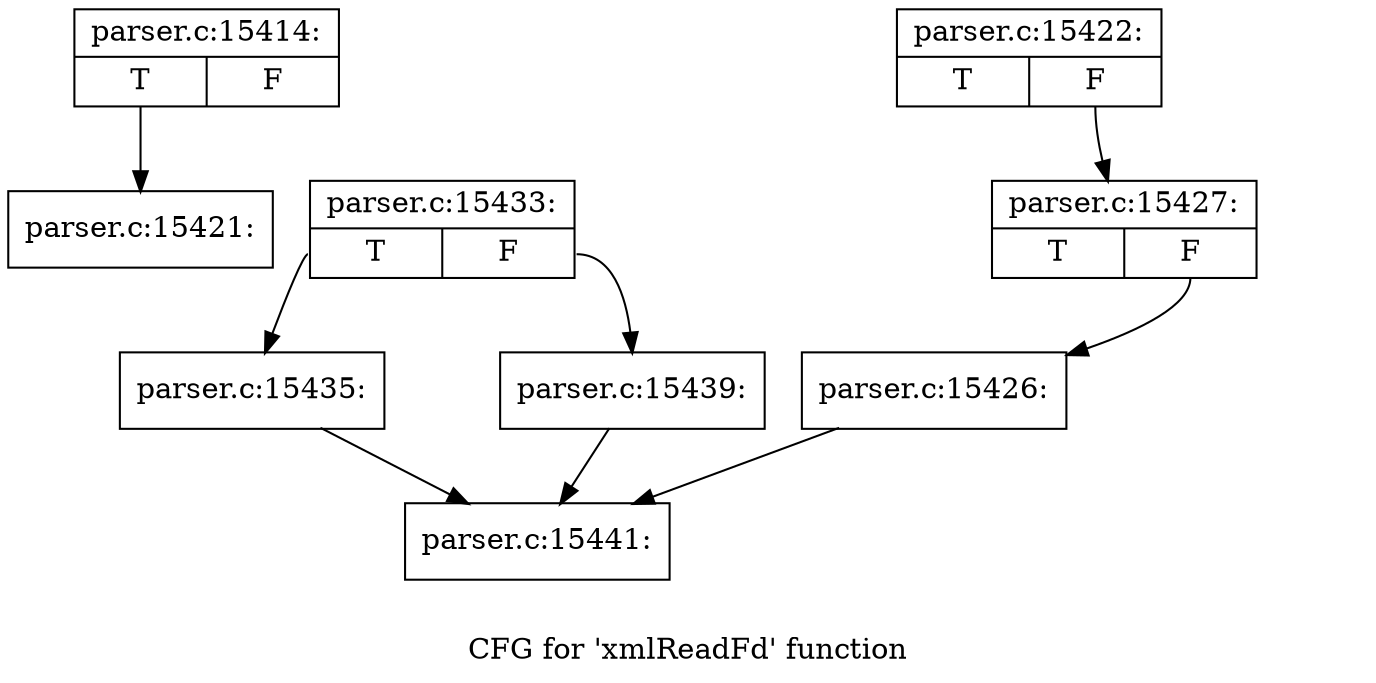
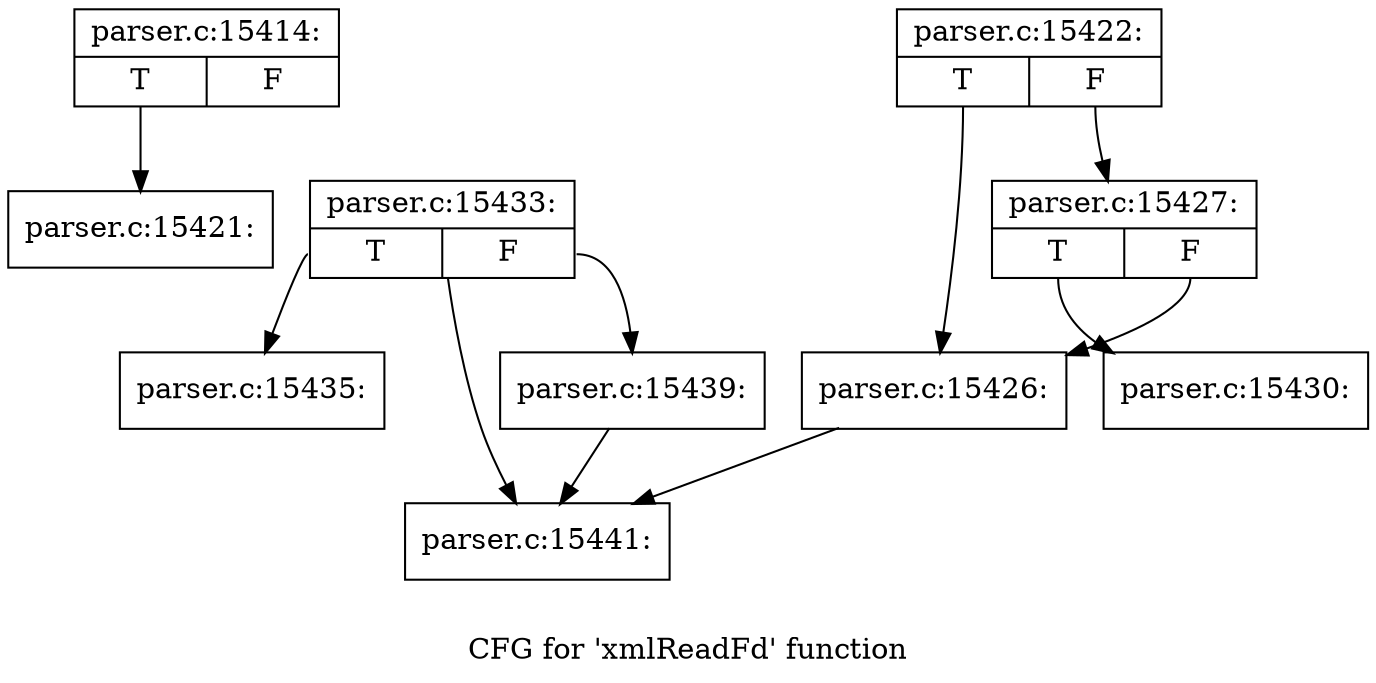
edge "parser.c:15422:" -> "parser.c:15426:": added
node "parser.c:15430:": added
edge "parser.c:15435:" -> "parser.c:15441:": now "parser.c:15433:" -> "parser.c:15441:"
